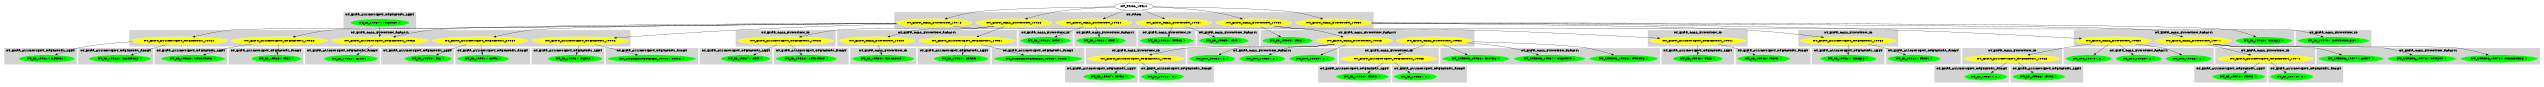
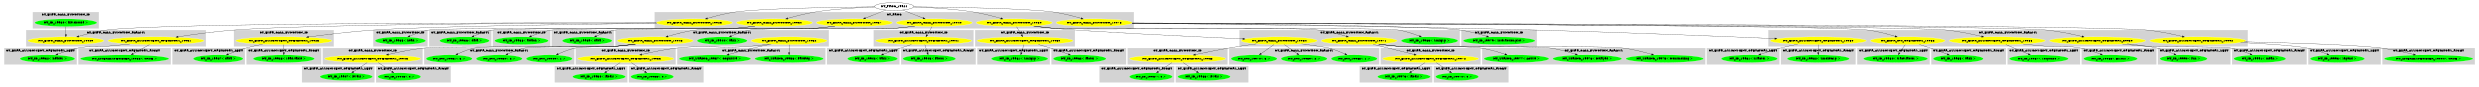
edge "NT_ID_19987< response >" -> "NT_EXPR_ASSIGNMENT_OPETATORS_19986": reversed
node "NT_EXPR_ASSIGNMENT_OPETATORS_19983": label "NT_EXPR_ASSIGNMENT_OPETATORS_19983" -> "NT_EXPR_INT_OPETATORS_19983"
edge "NT_EXPR_CALL_FUNCTION_19929" -> "NT_ID_19930< file.choose >": reversed
node "NT_STRING_19958< Driving >": removed
